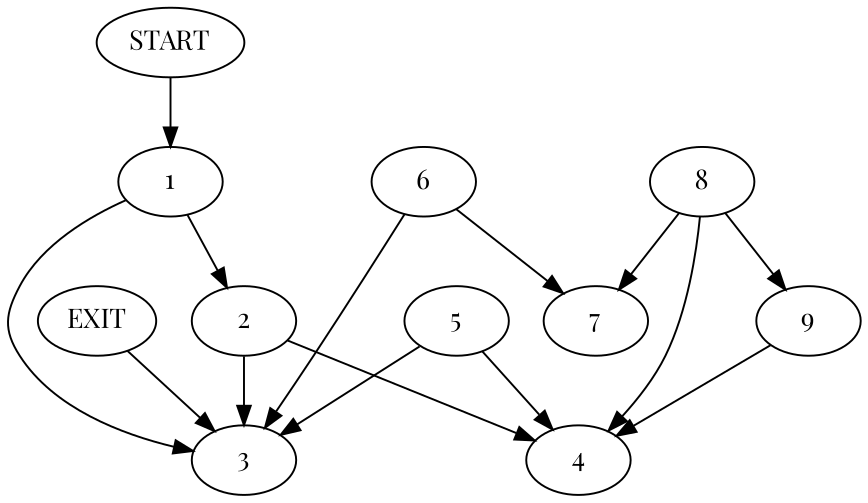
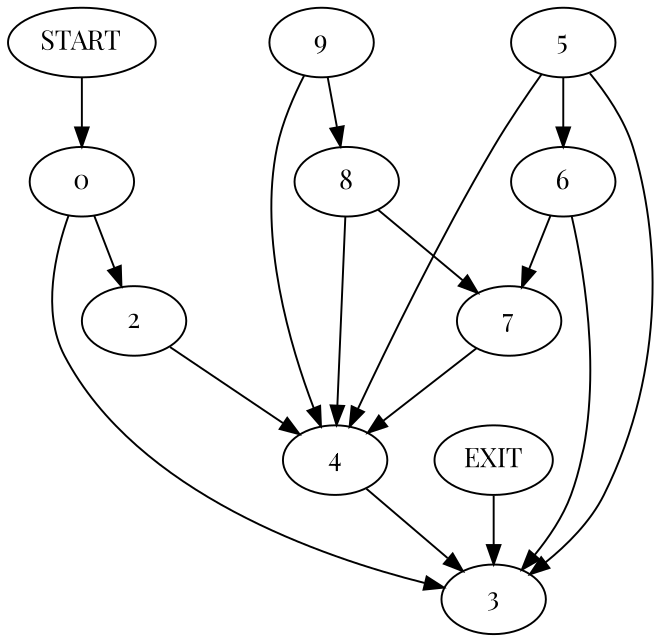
edge "5" -> "6": added
node "1": label "1" -> "0"
edge "8" -> "9": reversed
edge "2" -> "3": now "4" -> "3"
edge "7" -> "4": added
